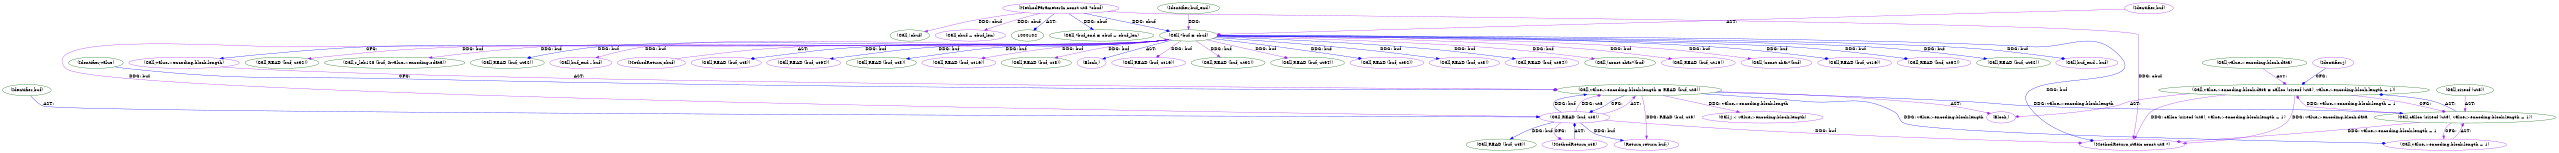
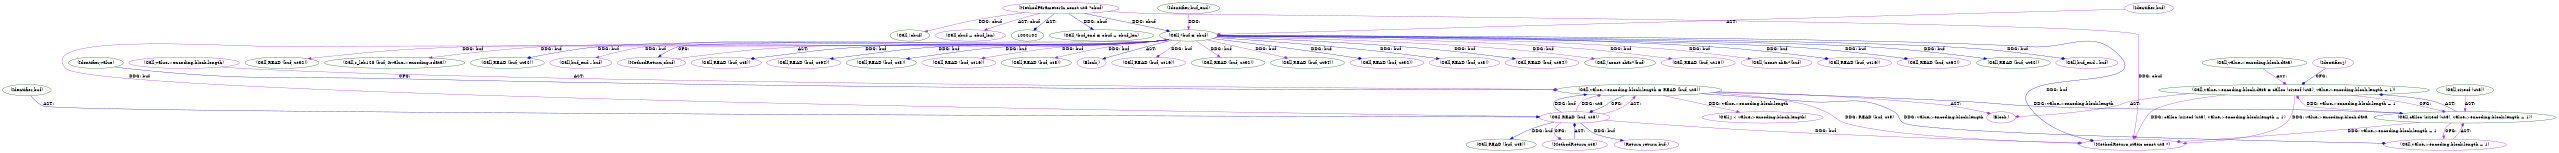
edge "(MethodParameterIn,const ut8 *obuf)" -> "(Call,obuf + obuf_len)": label "DDG: obuf" -> "AST: obuf"
edge "(Call,*buf = obuf)" -> "(Call,value->encoding.block.length)": now "(Call,*buf = obuf)" -> "(MethodReturn,obuf)"
edge "(Call,value->encoding.block.length = READ (buf, ut8))" -> "(Return,return buf;)": now "(Call,value->encoding.block.length = READ (buf, ut8))" -> "(MethodReturn,static const ut8 *)"
